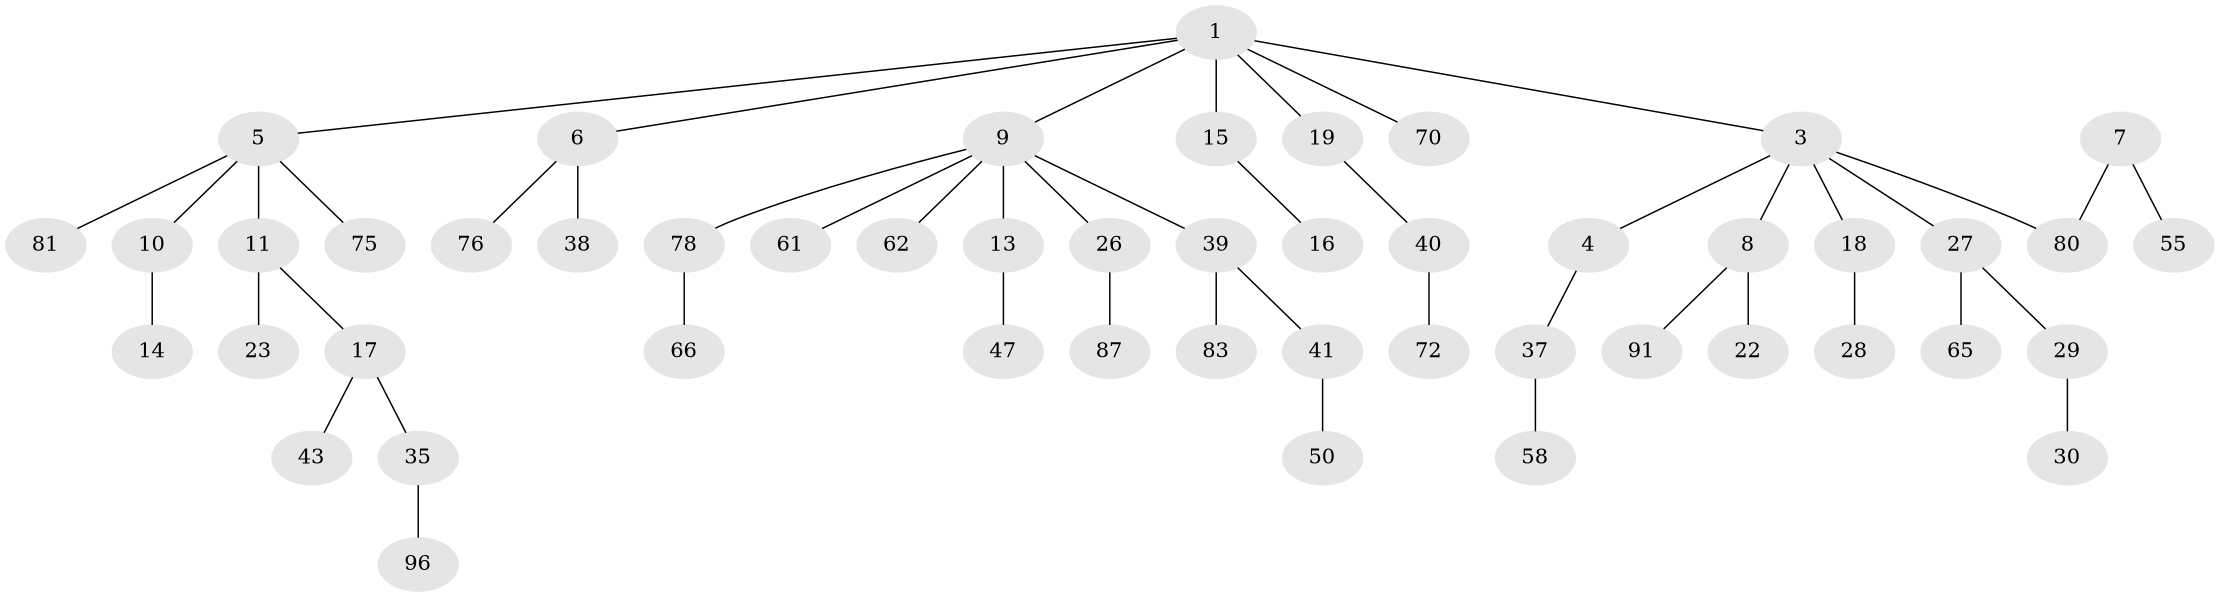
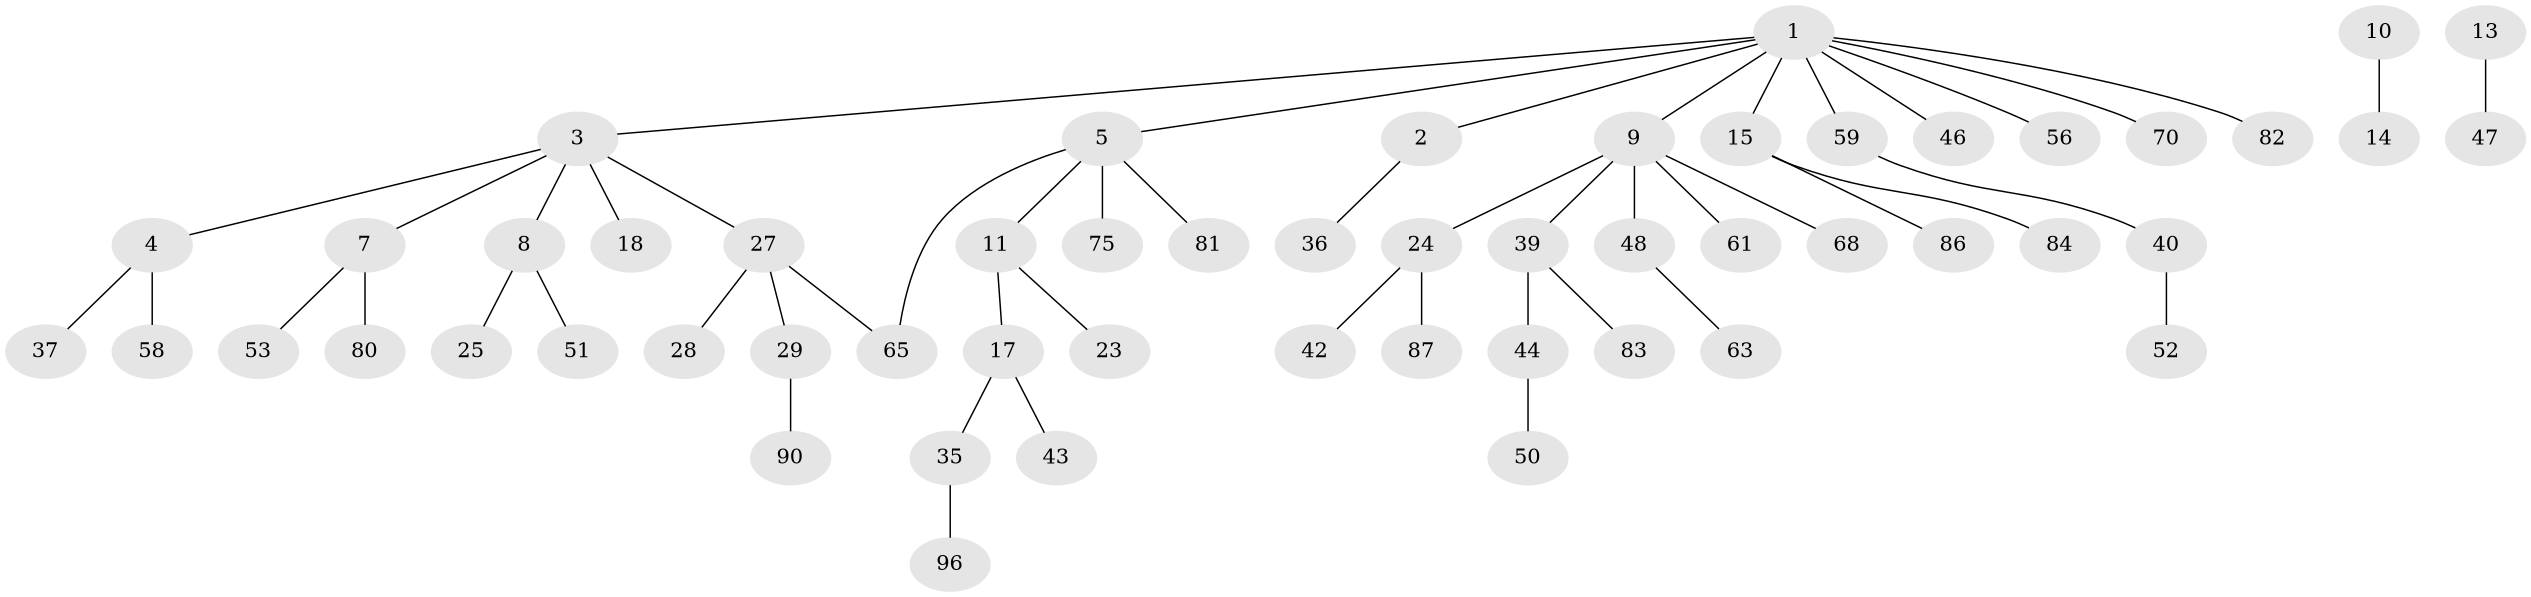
node "6": label "6" -> "2"
node "19": label "19" -> "59"
node "46": added
node "56": added
node "82": added
edge "3" -- "80": now "3" -- "7"
edge "5" -- "10": now "5" -- "65"
edge "9" -- "13": removed
node "76": removed
node "38": label "38" -> "36"
node "78": label "78" -> "48"
node "62": label "62" -> "68"
node "26": label "26" -> "24"
node "16": label "16" -> "86"
node "84": added
node "55": label "55" -> "53"
edge "18" -- "28": now "27" -- "28"
node "66": label "66" -> "63"
node "42": added
node "41": label "41" -> "44"
node "72": label "72" -> "52"
node "91": label "91" -> "51"
node "22": label "22" -> "25"
edge "37" -- "58": now "4" -- "58"
node "30": label "30" -> "90"
